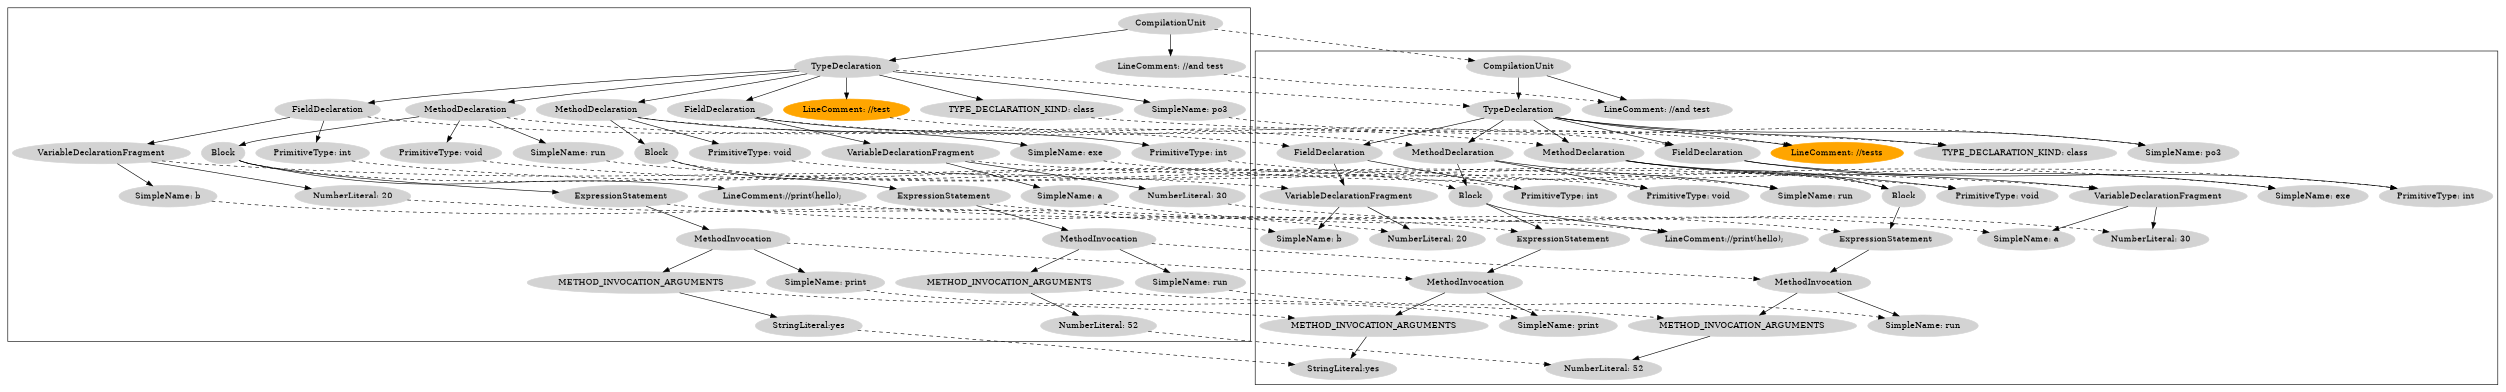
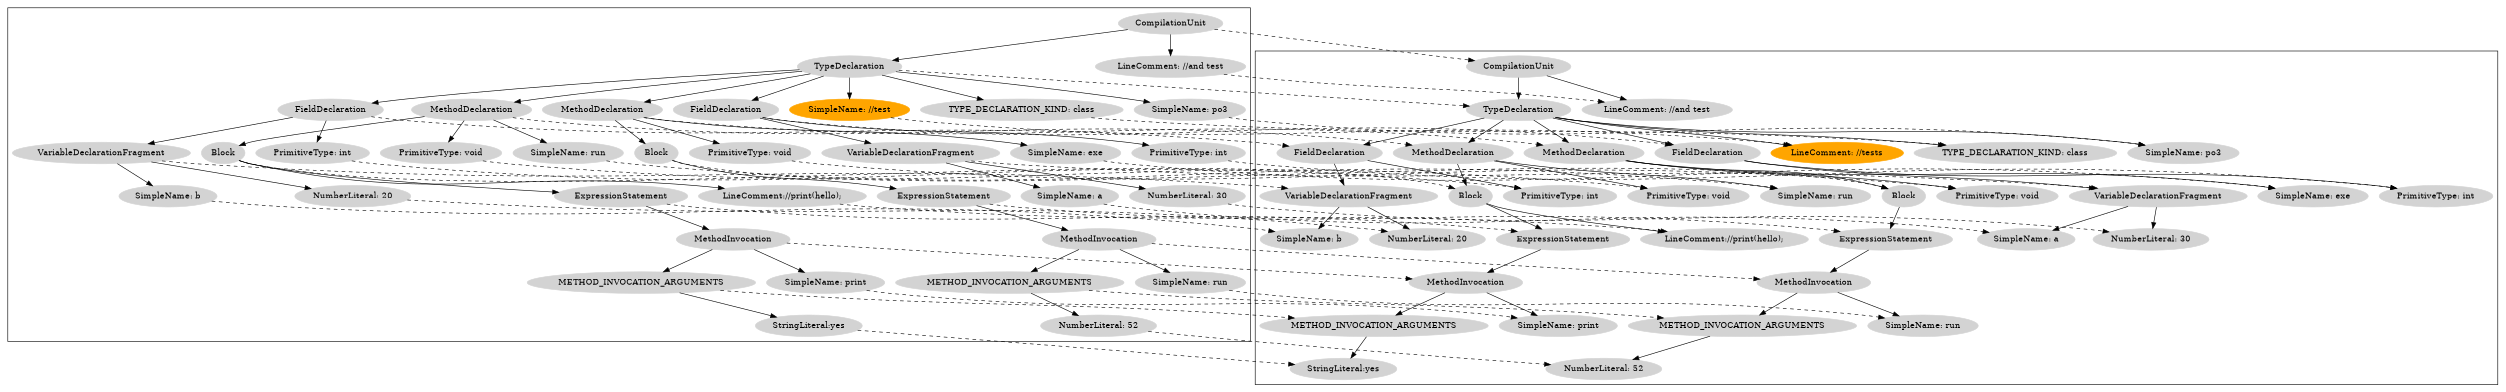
node "LineComment: //test": label "LineComment: //test" -> "SimpleName: //test"
